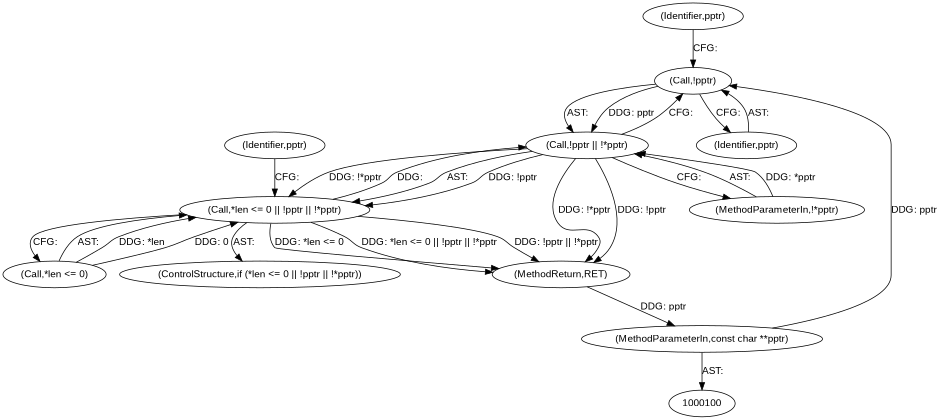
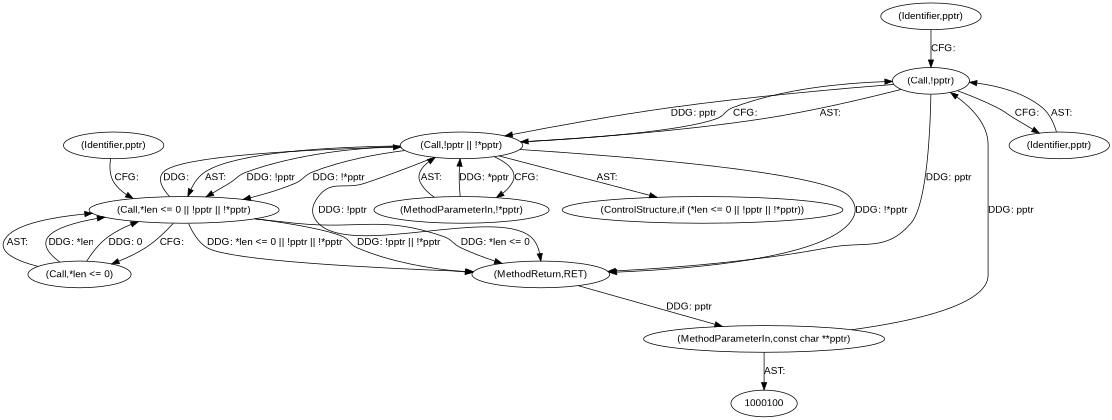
edge "(Call,*len <= 0 || !pptr || !*pptr)" -> "(ControlStructure,if (*len <= 0 || !pptr || !*pptr))": now "(Call,!pptr || !*pptr)" -> "(ControlStructure,if (*len <= 0 || !pptr || !*pptr))"
edge "(Call,!pptr)" -> "(MethodReturn,RET)": added, label "DDG: pptr"
